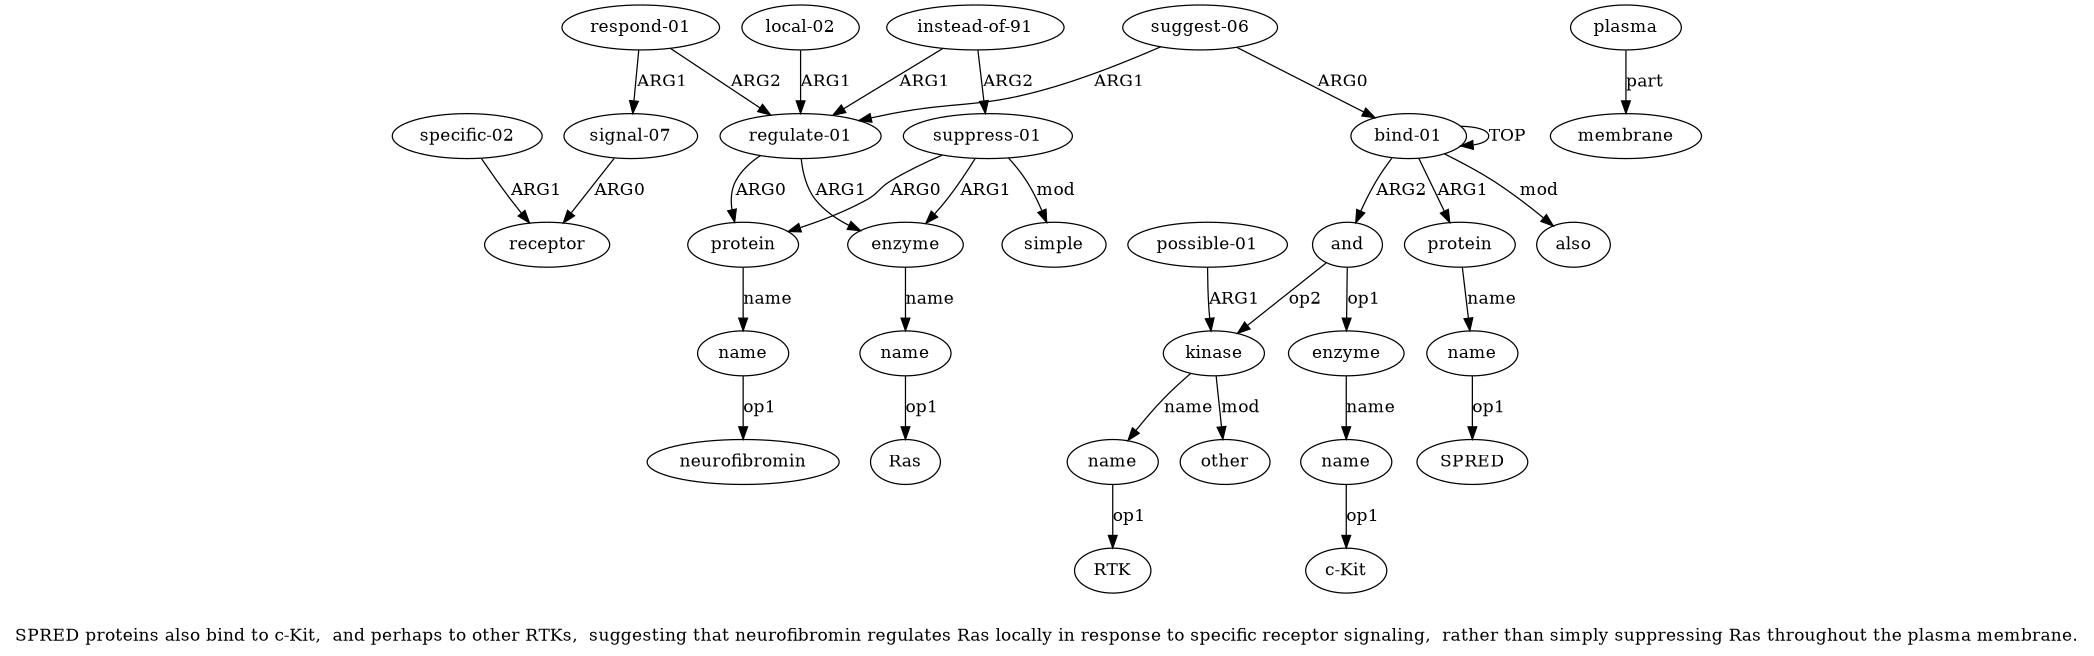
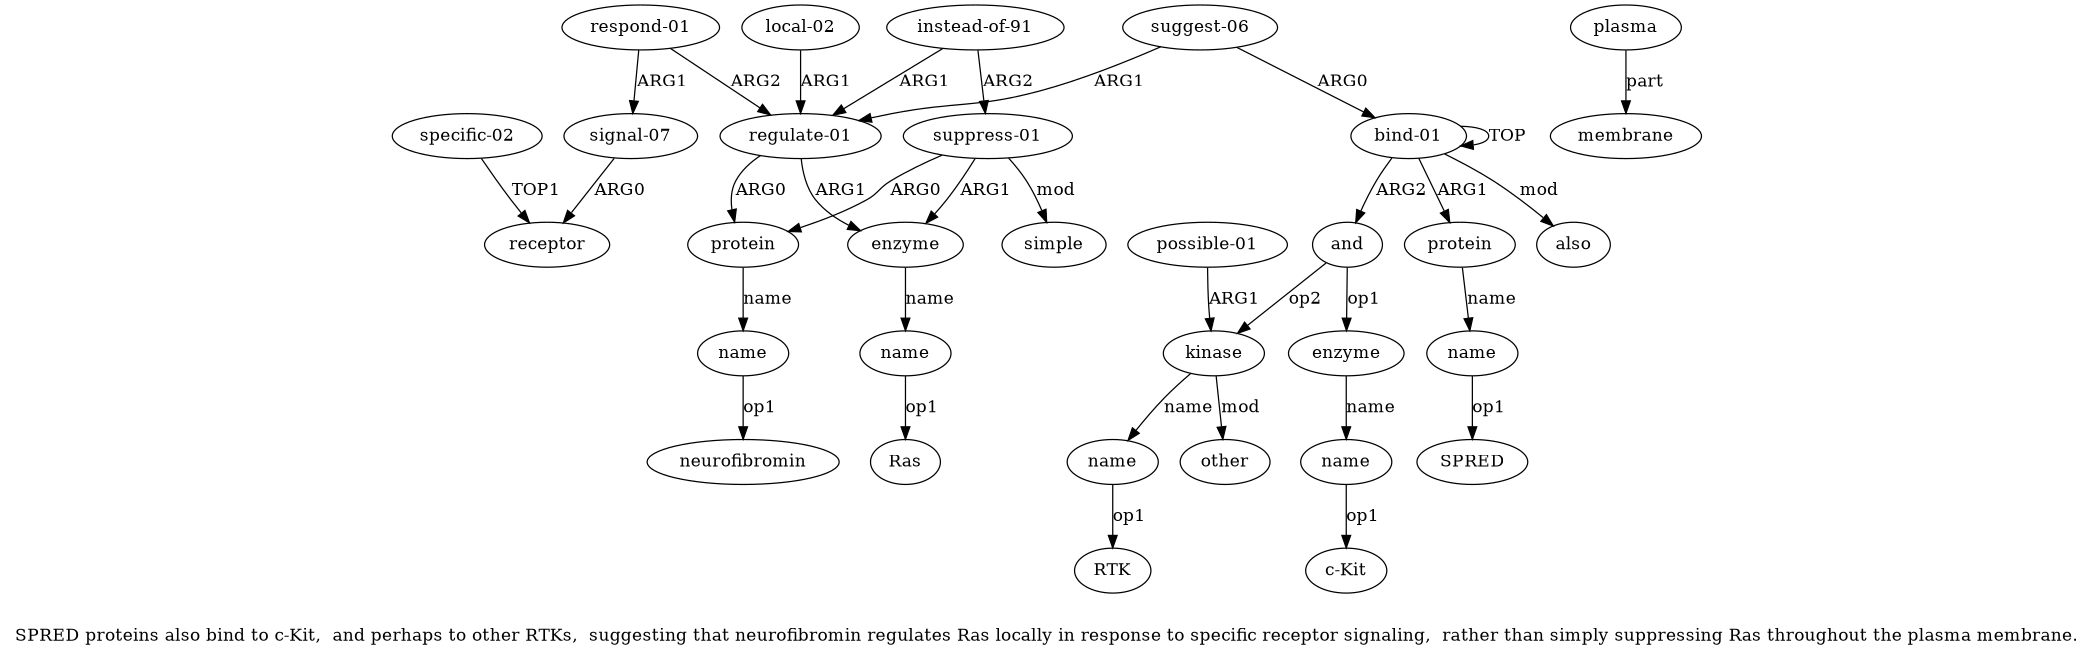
edge "specific-02" -> "receptor": label "ARG1" -> "TOP1"
